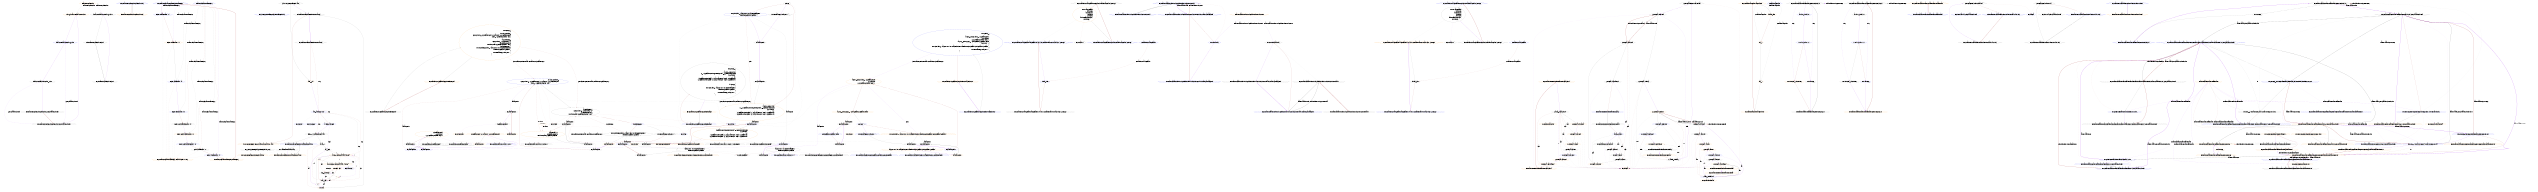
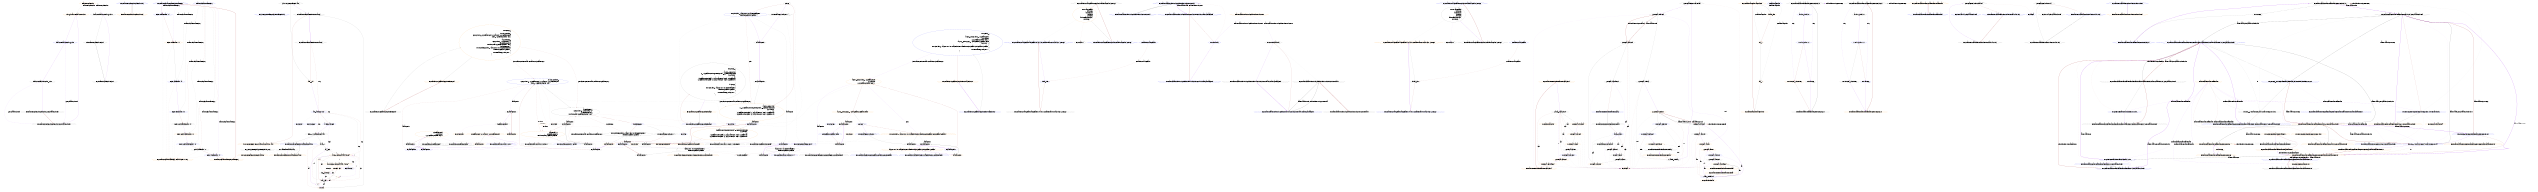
edge "27: var inFeb = In.February" -> "27: Assert.Equal(2, inFeb.Month)": now "2: Assert.Equal(1, date.Day)" -> "27: Assert.Equal(2, inFeb.Month)"
node "Entry Unk.GroupBy": added
node "Entry System.Collections.Generic.List<T>.Contains(T)": added
node "Entry System.Linq.Enumerable.Empty<TResult>()": added
